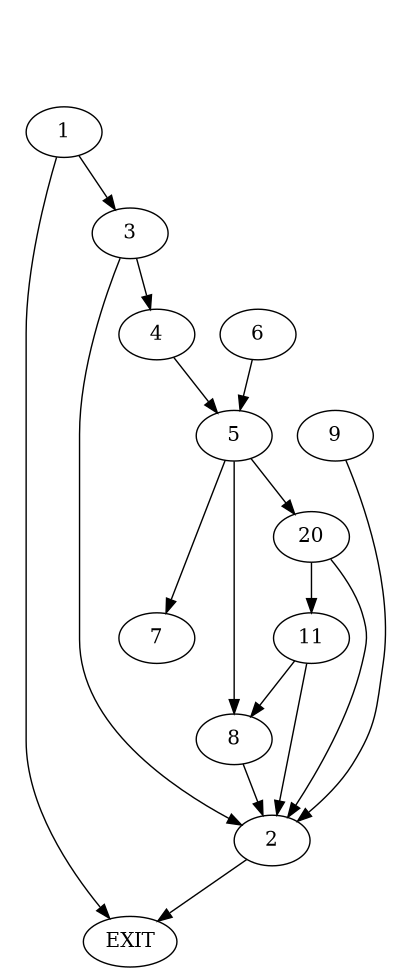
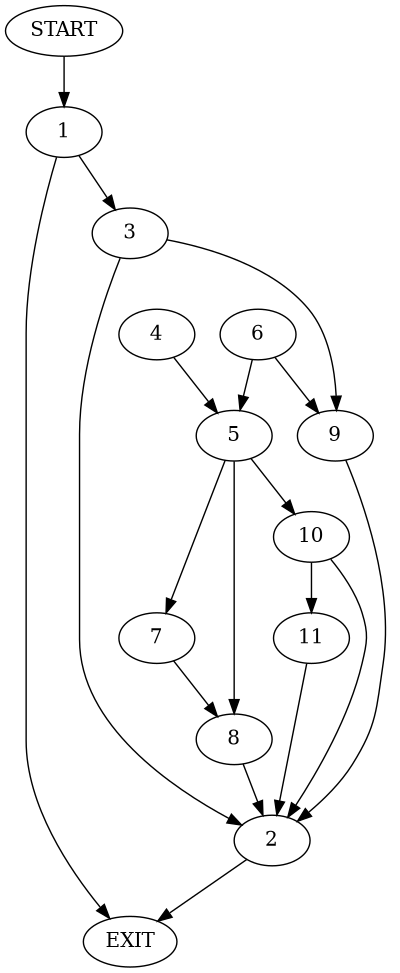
node "START": added
edge "3" -> "4": now "3" -> "9"
edge "6" -> "9": added
node "20": label "20" -> "10"
edge "11" -> "8": now "7" -> "8"
